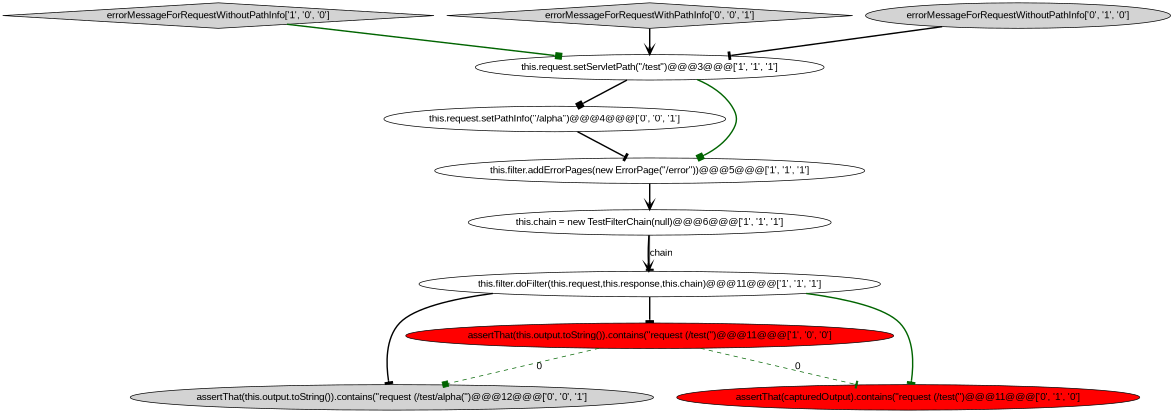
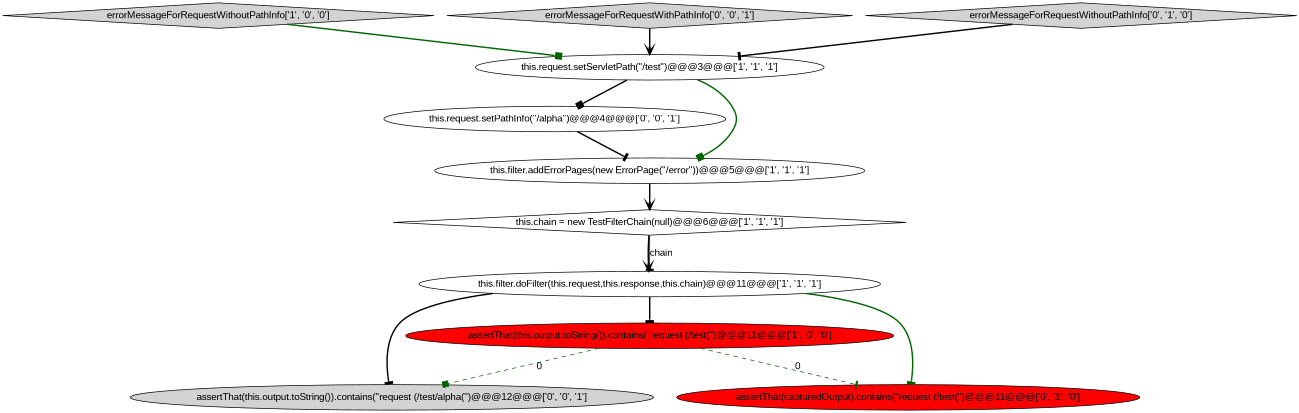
node "errorMessageForRequestWithoutPathInfo['0', '1', '0']": shape ellipse -> diamond
node "this.chain = new TestFilterChain(null)@@@6@@@['1', '1', '1']": shape ellipse -> diamond
